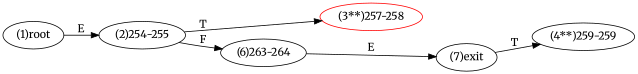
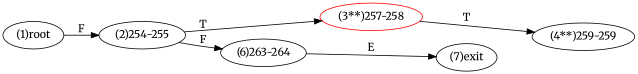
edge "(1)root" -> "(2)254-255": label "E" -> "F"
edge "(7)exit" -> "(4**)259-259": now "(3**)257-258" -> "(4**)259-259"
